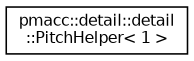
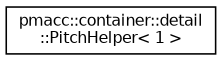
node "pmacc::detail::detail ::PitchHelper< 1 >": label "pmacc::detail::detail ::PitchHelper< 1 >" -> "pmacc::container::detail ::PitchHelper< 1 >"
